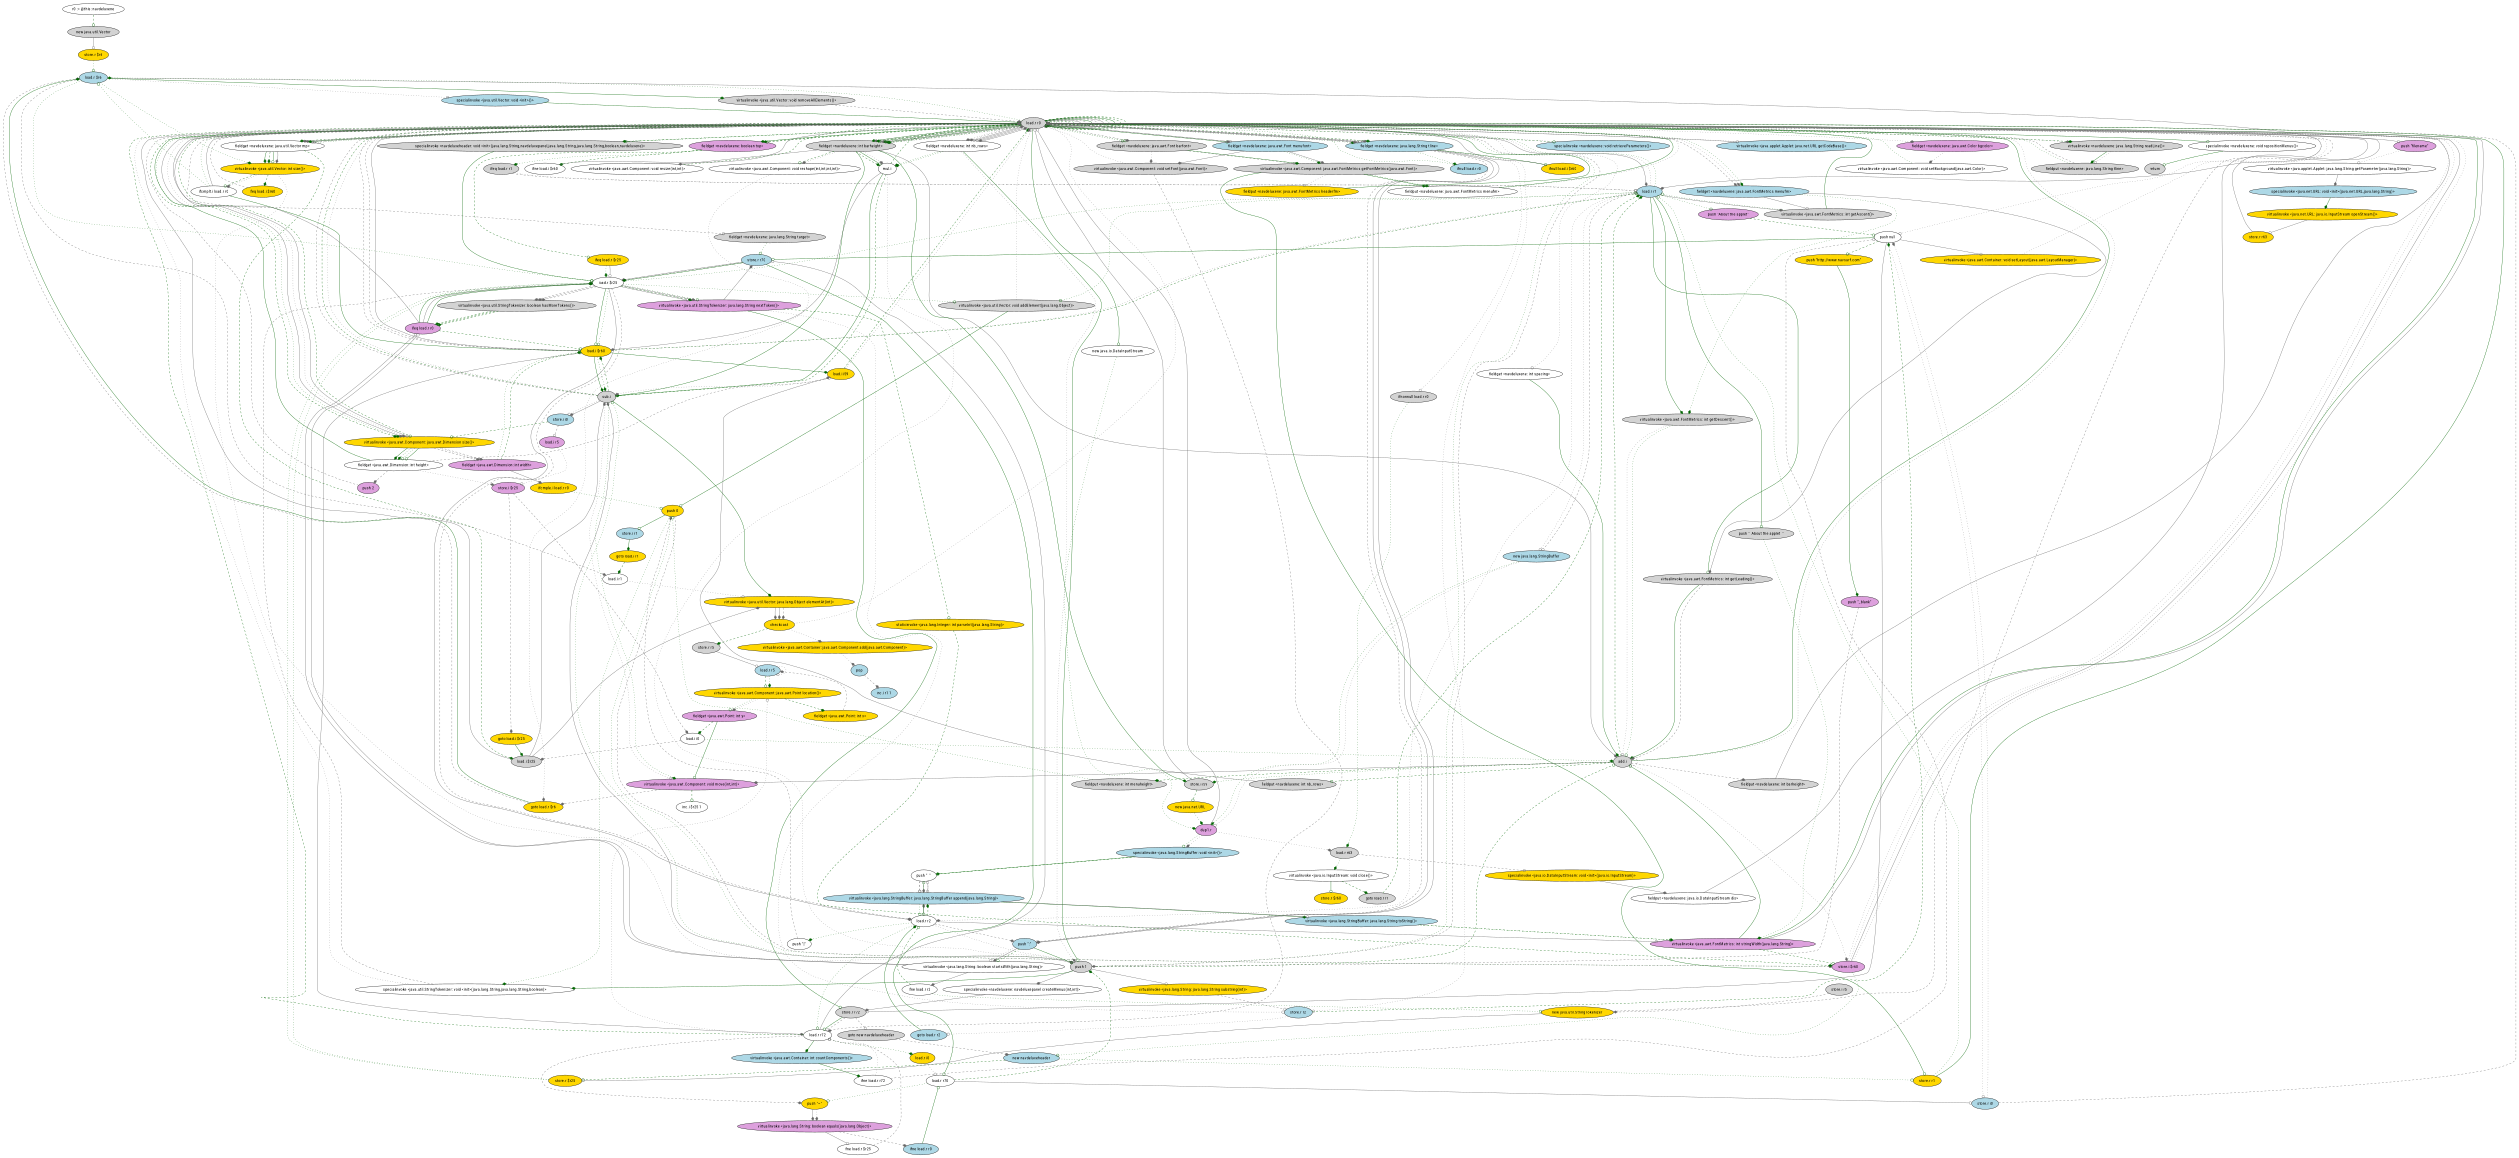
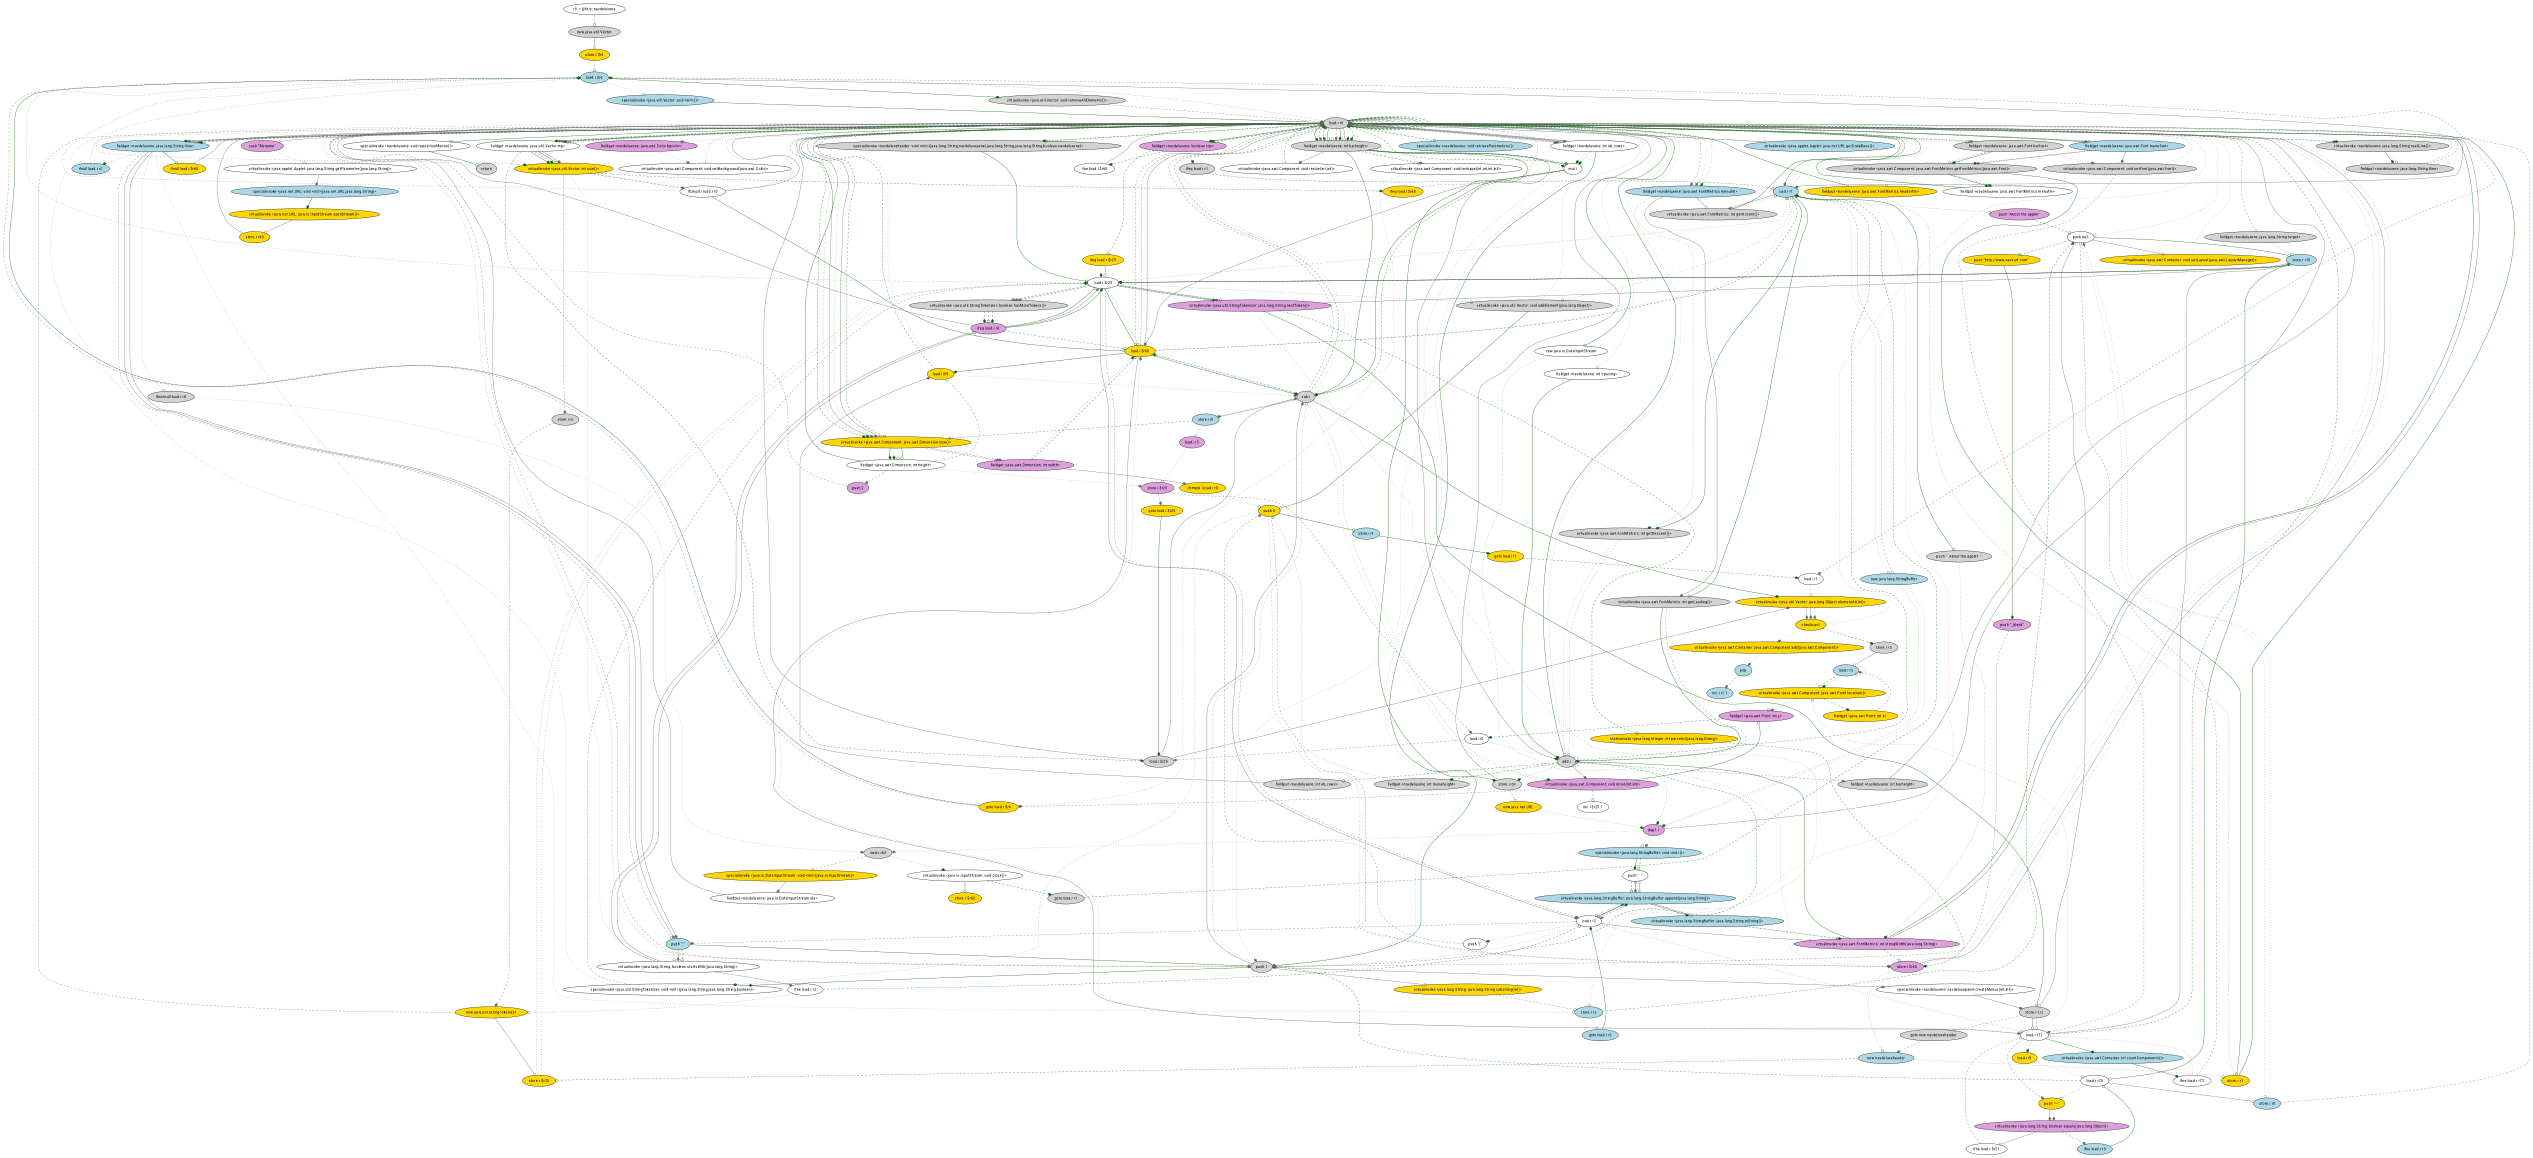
edge "virtualinvoke <java.util.Vector: int size()>" -> "store.i r5": added
edge "ifnonnull load.r r0" -> "load.r r63": color darkgreen -> gray40
edge "fieldget <java.awt.Point: int y>" -> "virtualinvoke <java.awt.Component: void move(int,int)>": reversed
edge "load.r r72" -> "load.i $r60": added
